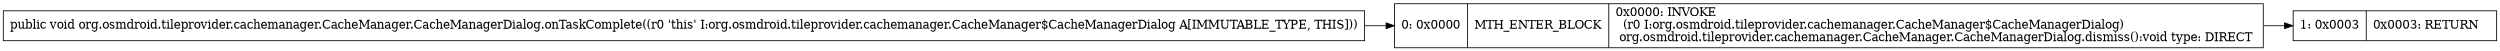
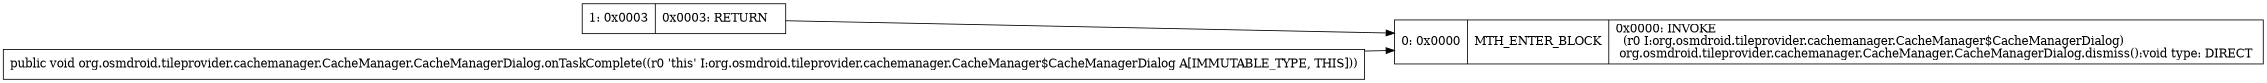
edge "0: 0x0000" -> "1: 0x0003": reversed
